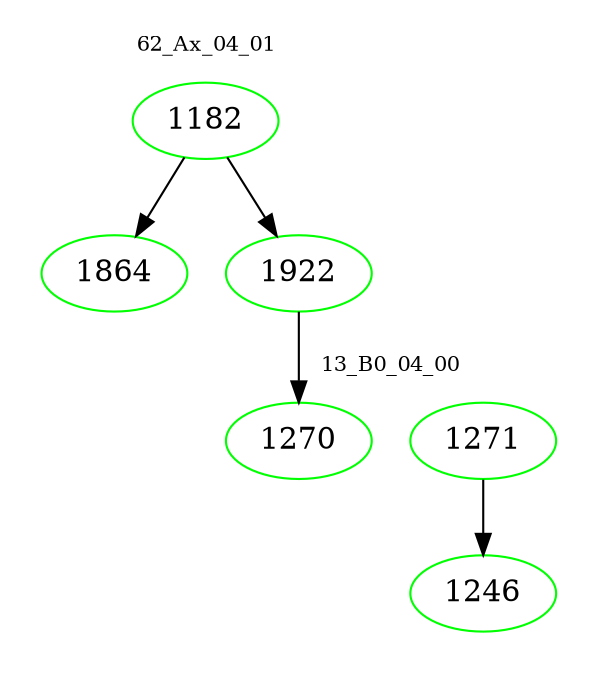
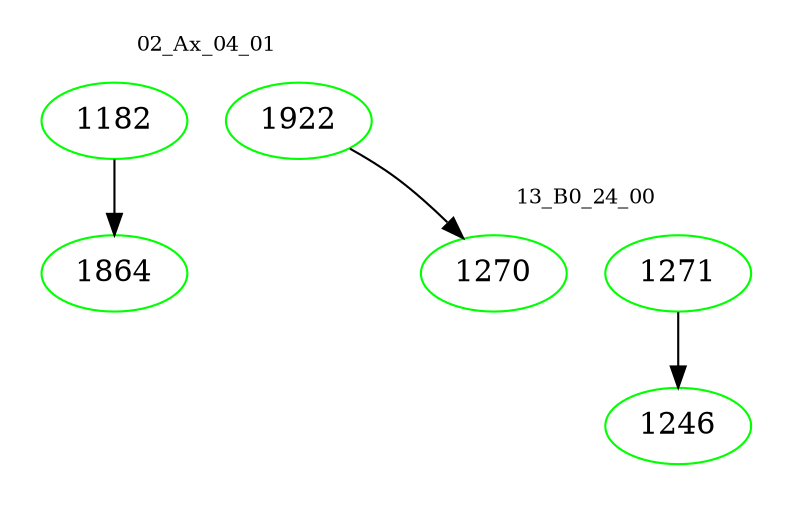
cluster "62_Ax_04_01": label "62_Ax_04_01" -> "02_Ax_04_01"
edge "1182" -> "1922": removed
cluster "13_B0_04_00": label "13_B0_04_00" -> "13_B0_24_00"
